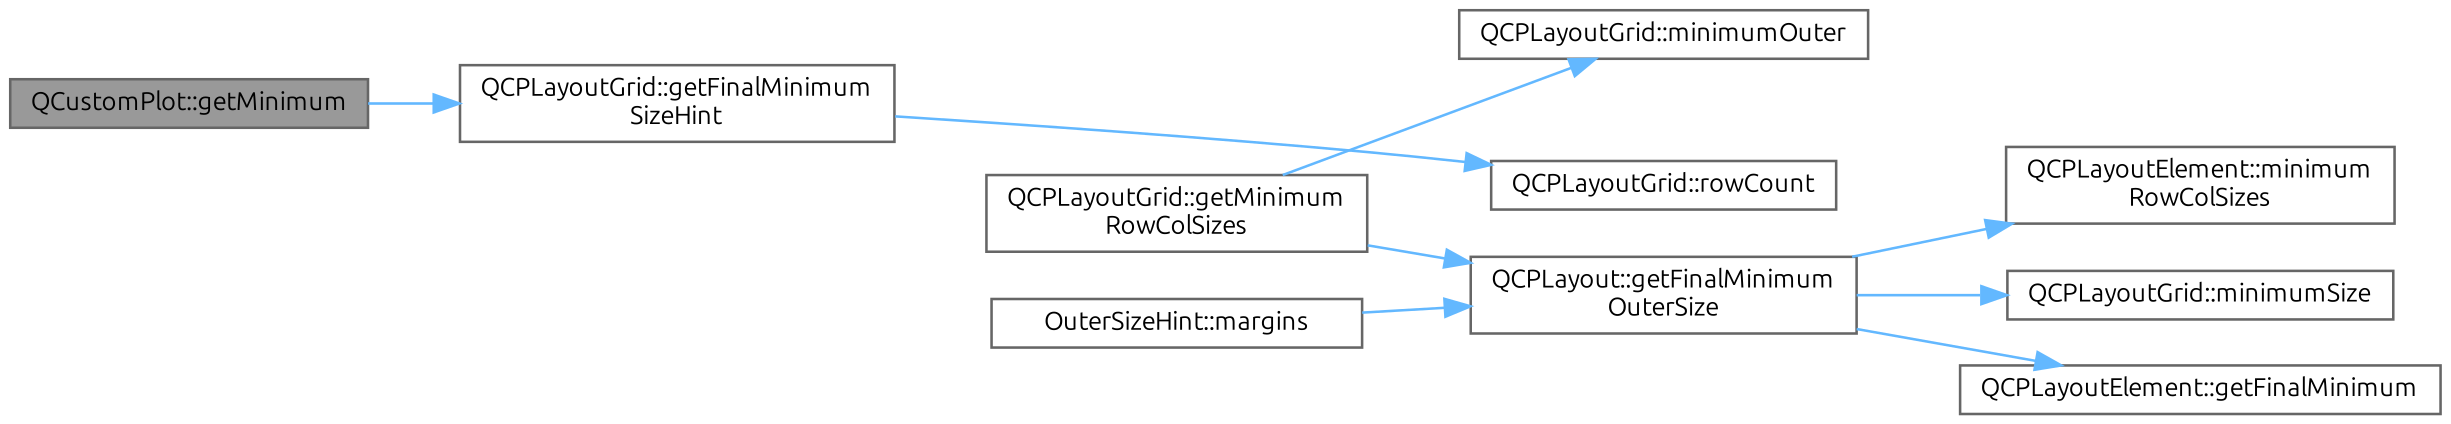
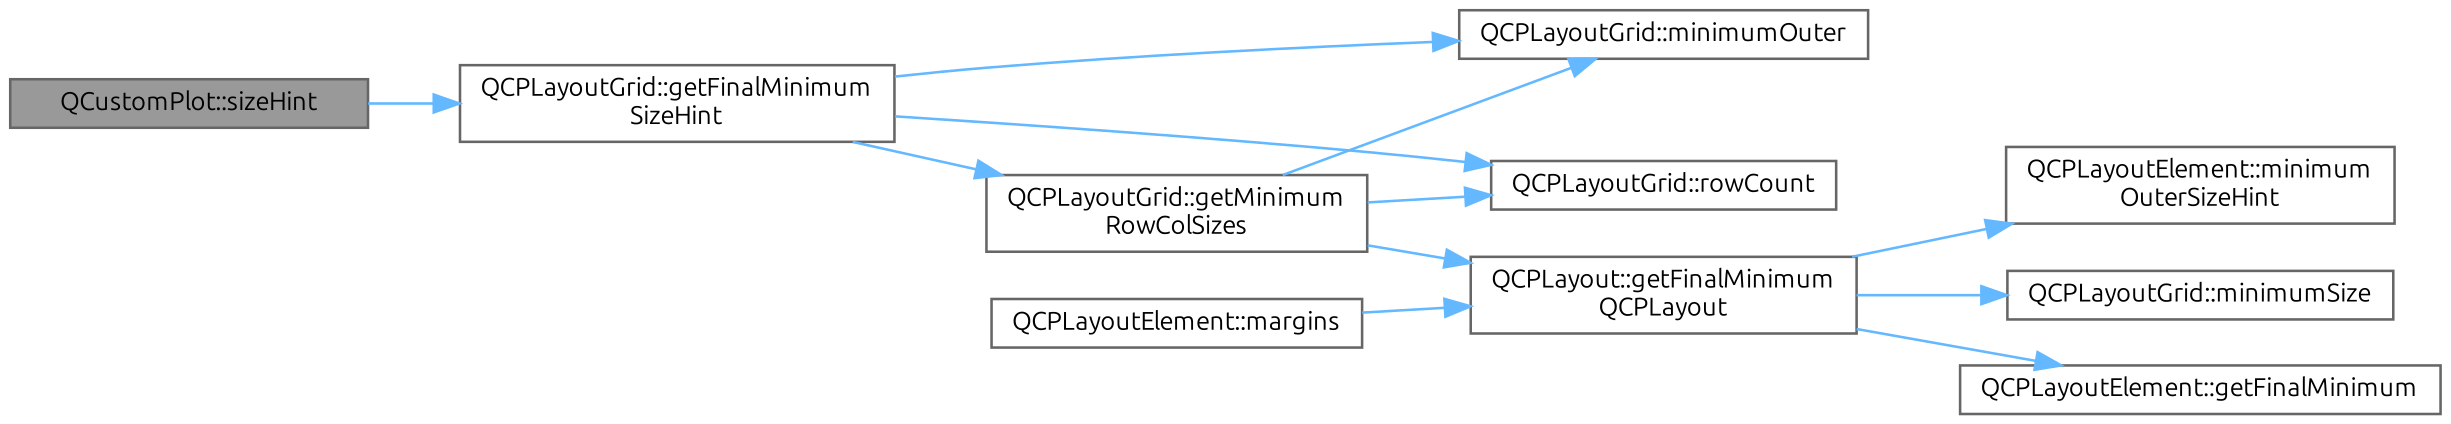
edge "QCPLayoutGrid::getFinalMinimum SizeHint" -> "QCPLayoutGrid::minimumOuter": added
node "QCustomPlot::getMinimum": label "QCustomPlot::getMinimum" -> "QCustomPlot::sizeHint"
edge "QCPLayoutGrid::getFinalMinimum SizeHint" -> "QCPLayoutGrid::getMinimum RowColSizes": added
node "QCPLayoutElement::minimum RowColSizes": label "QCPLayoutElement::minimum RowColSizes" -> "QCPLayoutElement::minimum OuterSizeHint"
edge "QCPLayoutGrid::getMinimum RowColSizes" -> "QCPLayoutGrid::rowCount": added
node "QCPLayout::getFinalMinimum OuterSize": label "QCPLayout::getFinalMinimum OuterSize" -> "QCPLayout::getFinalMinimum QCPLayout"
node "OuterSizeHint::margins": label "OuterSizeHint::margins" -> "QCPLayoutElement::margins"
